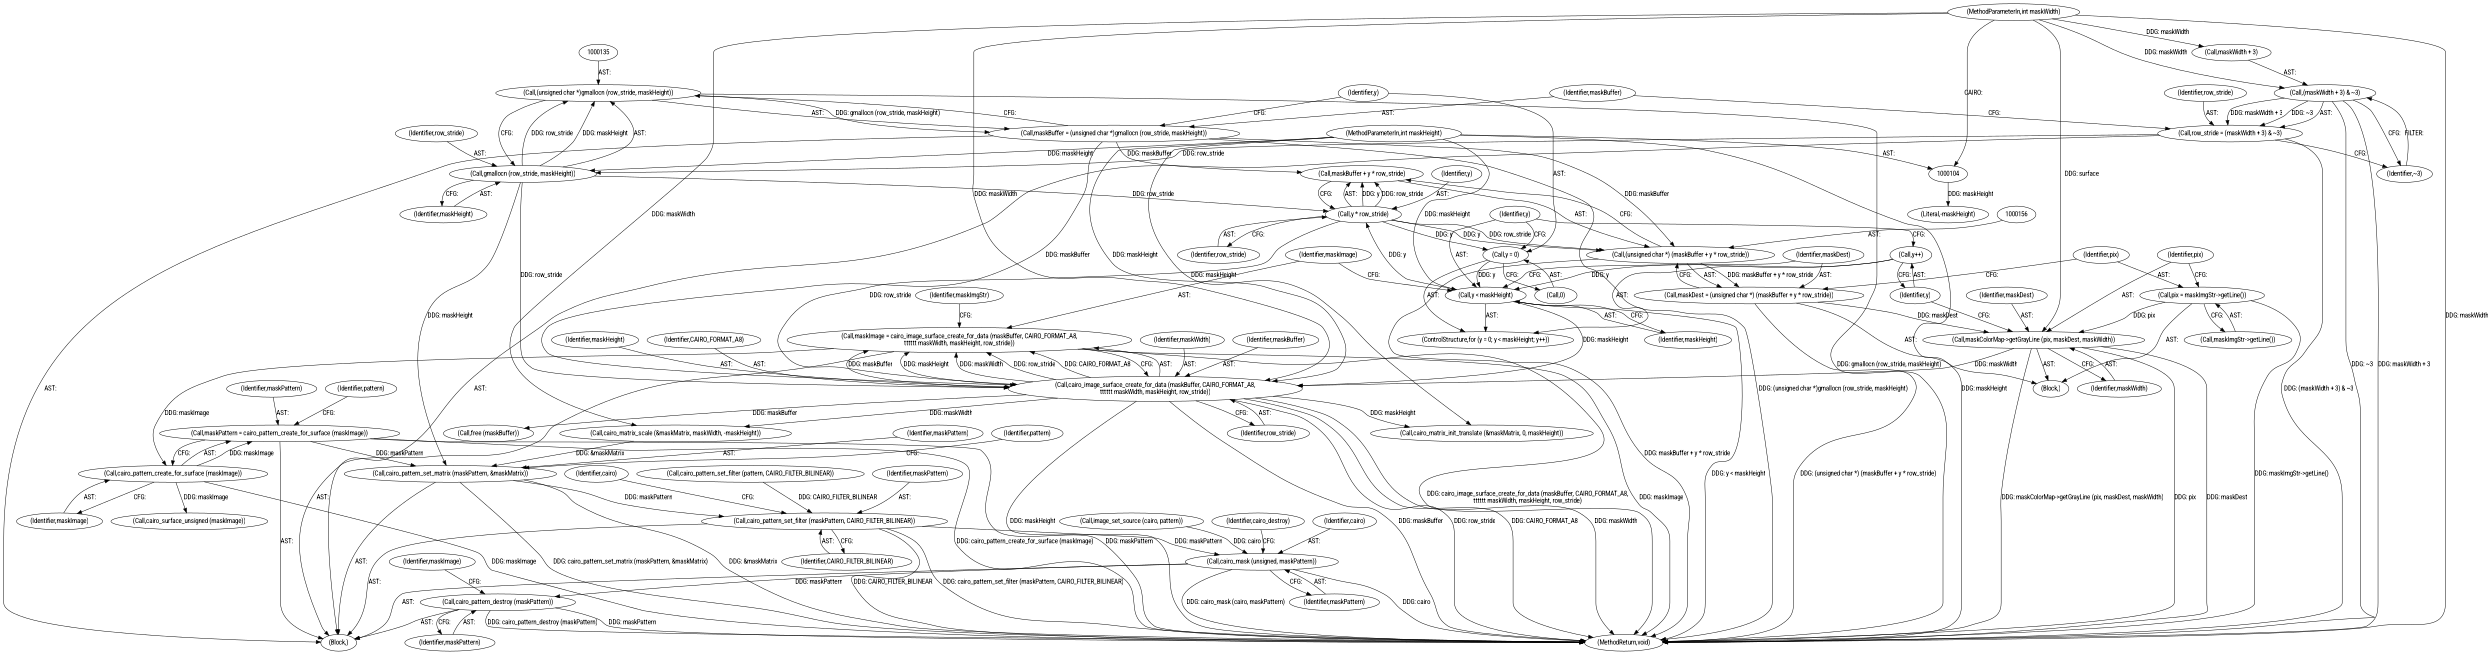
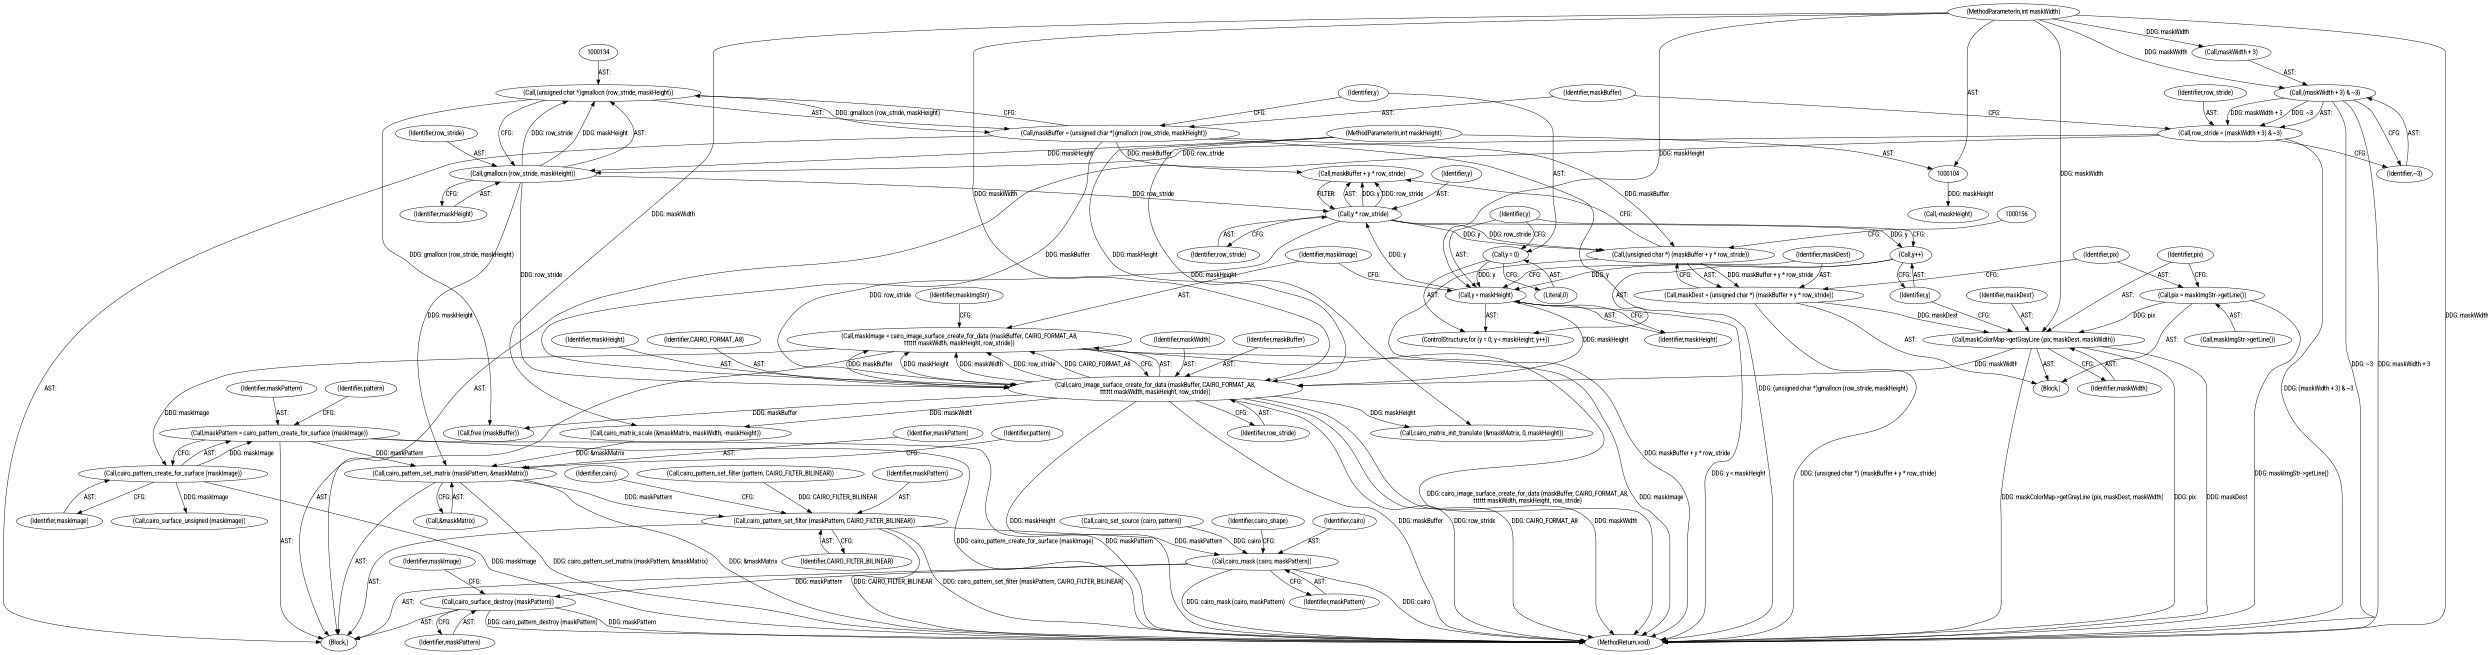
node "1000135": label "1000135" -> "1000134"
edge "(MethodParameterIn,int maskWidth)" -> "1000104": label "CAIRO: " -> "AST: "
edge "(Call,(unsigned char *)gmallocn (row_stride, maskHeight))" -> "(MethodReturn,void)": now "(Call,(unsigned char *)gmallocn (row_stride, maskHeight))" -> "(Call,free (maskBuffer))"
edge "(Identifier,~3)" -> "(Call,(maskWidth + 3) & ~3)": label "FILTER: " -> "AST: "
edge "(MethodParameterIn,int maskWidth)" -> "(Call,maskColorMap->getGrayLine (pix, maskDest, maskWidth))": label "DDG: surface" -> "DDG: maskWidth"
edge "(Call,maskBuffer + y * row_stride)" -> "(Call,y * row_stride)": label "CFG: " -> "FILTER: "
edge "(MethodParameterIn,int maskHeight)" -> "(Call,y < maskHeight)": now "(MethodParameterIn,int maskWidth)" -> "(Call,y < maskHeight)"
edge "(Call,maskBuffer + y * row_stride)" -> "(Call,(unsigned char *) (maskBuffer + y * row_stride))": removed, label "AST:"
node "(Literal,-maskHeight)": label "(Literal,-maskHeight)" -> "(Call,-maskHeight)"
edge "1000156" -> "(Call,(unsigned char *) (maskBuffer + y * row_stride))": label "AST: " -> "CFG: "
edge "(Call,y * row_stride)" -> "(Call,y = 0)": now "(Call,y * row_stride)" -> "(Call,y++)"
node "(Call,0)": label "(Call,0)" -> "(Literal,0)"
edge "(Call,pix = maskImgStr->getLine())" -> "(Call,maskImgStr->getLine())": removed, label "CFG:"
edge "(MethodParameterIn,int maskHeight)" -> "(MethodReturn,void)": removed, label "DDG: maskHeight"
node "(Call,&maskMatrix)": added
node "(Call,image_set_source (cairo, pattern))": label "(Call,image_set_source (cairo, pattern))" -> "(Call,cairo_set_source (cairo, pattern))"
node "(Identifier,cairo_destroy)": label "(Identifier,cairo_destroy)" -> "(Identifier,cairo_shape)"
node "(Call,cairo_mask (unsigned, maskPattern))": label "(Call,cairo_mask (unsigned, maskPattern))" -> "(Call,cairo_mask (cairo, maskPattern))"
node "(Call,cairo_pattern_destroy (maskPattern))": label "(Call,cairo_pattern_destroy (maskPattern))" -> "(Call,cairo_surface_destroy (maskPattern))"
